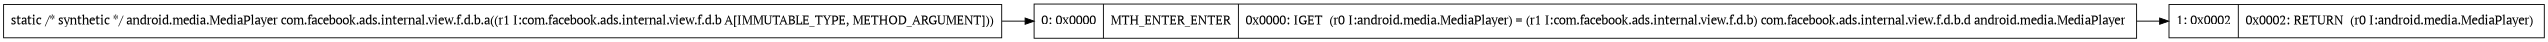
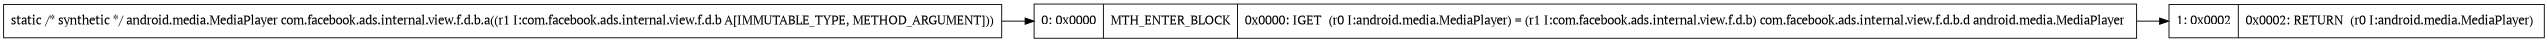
node "0: 0x0000": text "MTH_ENTER_ENTER" -> "MTH_ENTER_BLOCK"
